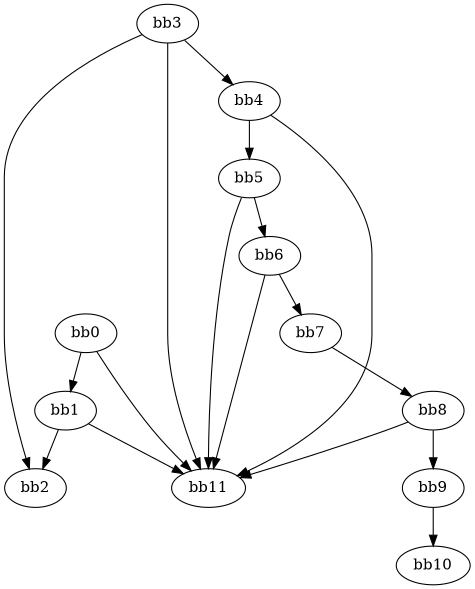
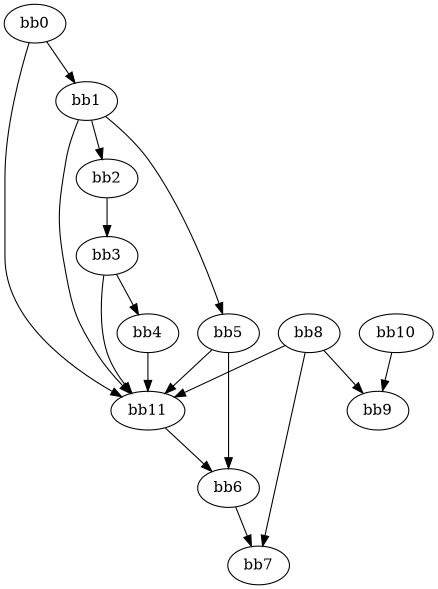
edge "bb4" -> "bb5": now "bb1" -> "bb5"
edge "bb3" -> "bb2": reversed
edge "bb6" -> "bb11": reversed
edge "bb7" -> "bb8": reversed
edge "bb9" -> "bb10": reversed
